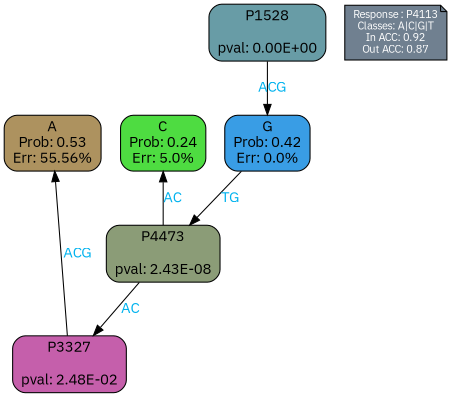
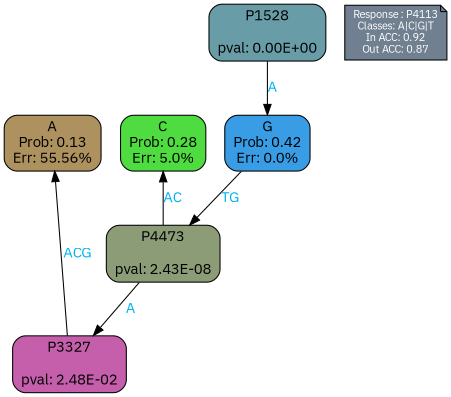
edge "P1528 pval: 0.00E+00" -> "G Prob: 0.42 Err: 0.0%": label "ACG" -> "A"
node "A Prob: 0.53 Err: 55.56%": label "A Prob: 0.53 Err: 55.56%" -> "A Prob: 0.13 Err: 55.56%"
node "C Prob: 0.24 Err: 5.0%": label "C Prob: 0.24 Err: 5.0%" -> "C Prob: 0.28 Err: 5.0%"
edge "P4473 pval: 2.43E-08" -> "P3327 pval: 2.48E-02": label "AC" -> "A"
